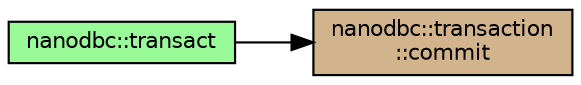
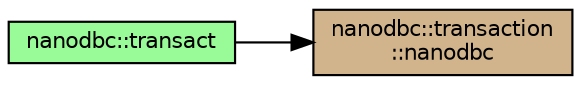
node "nanodbc::transaction ::commit": label "nanodbc::transaction ::commit" -> "nanodbc::transaction ::nanodbc"
